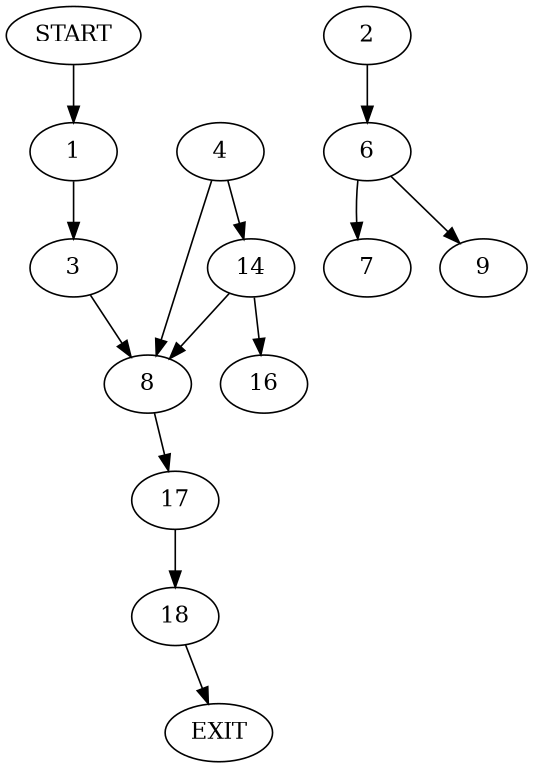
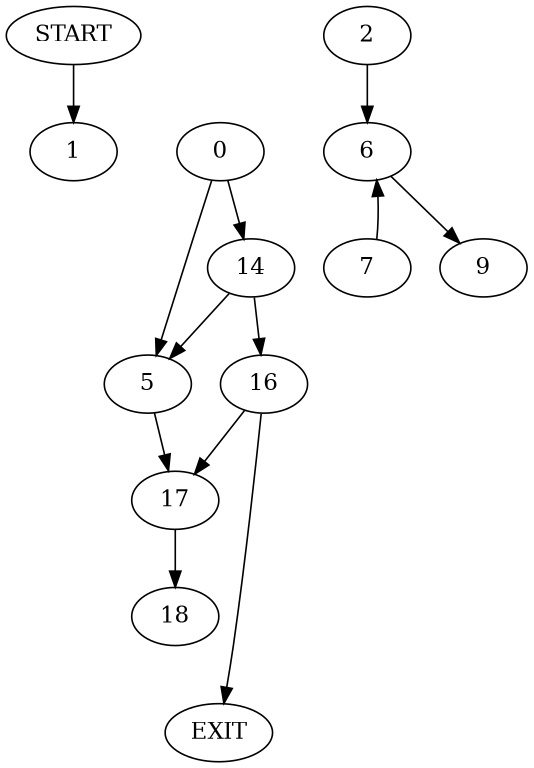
node "4": label "4" -> "0"
edge "6" -> "7": reversed
node "3": removed
node "8": label "8" -> "5"
edge "16" -> "17": added
edge "18" -> "EXIT": now "16" -> "EXIT"
